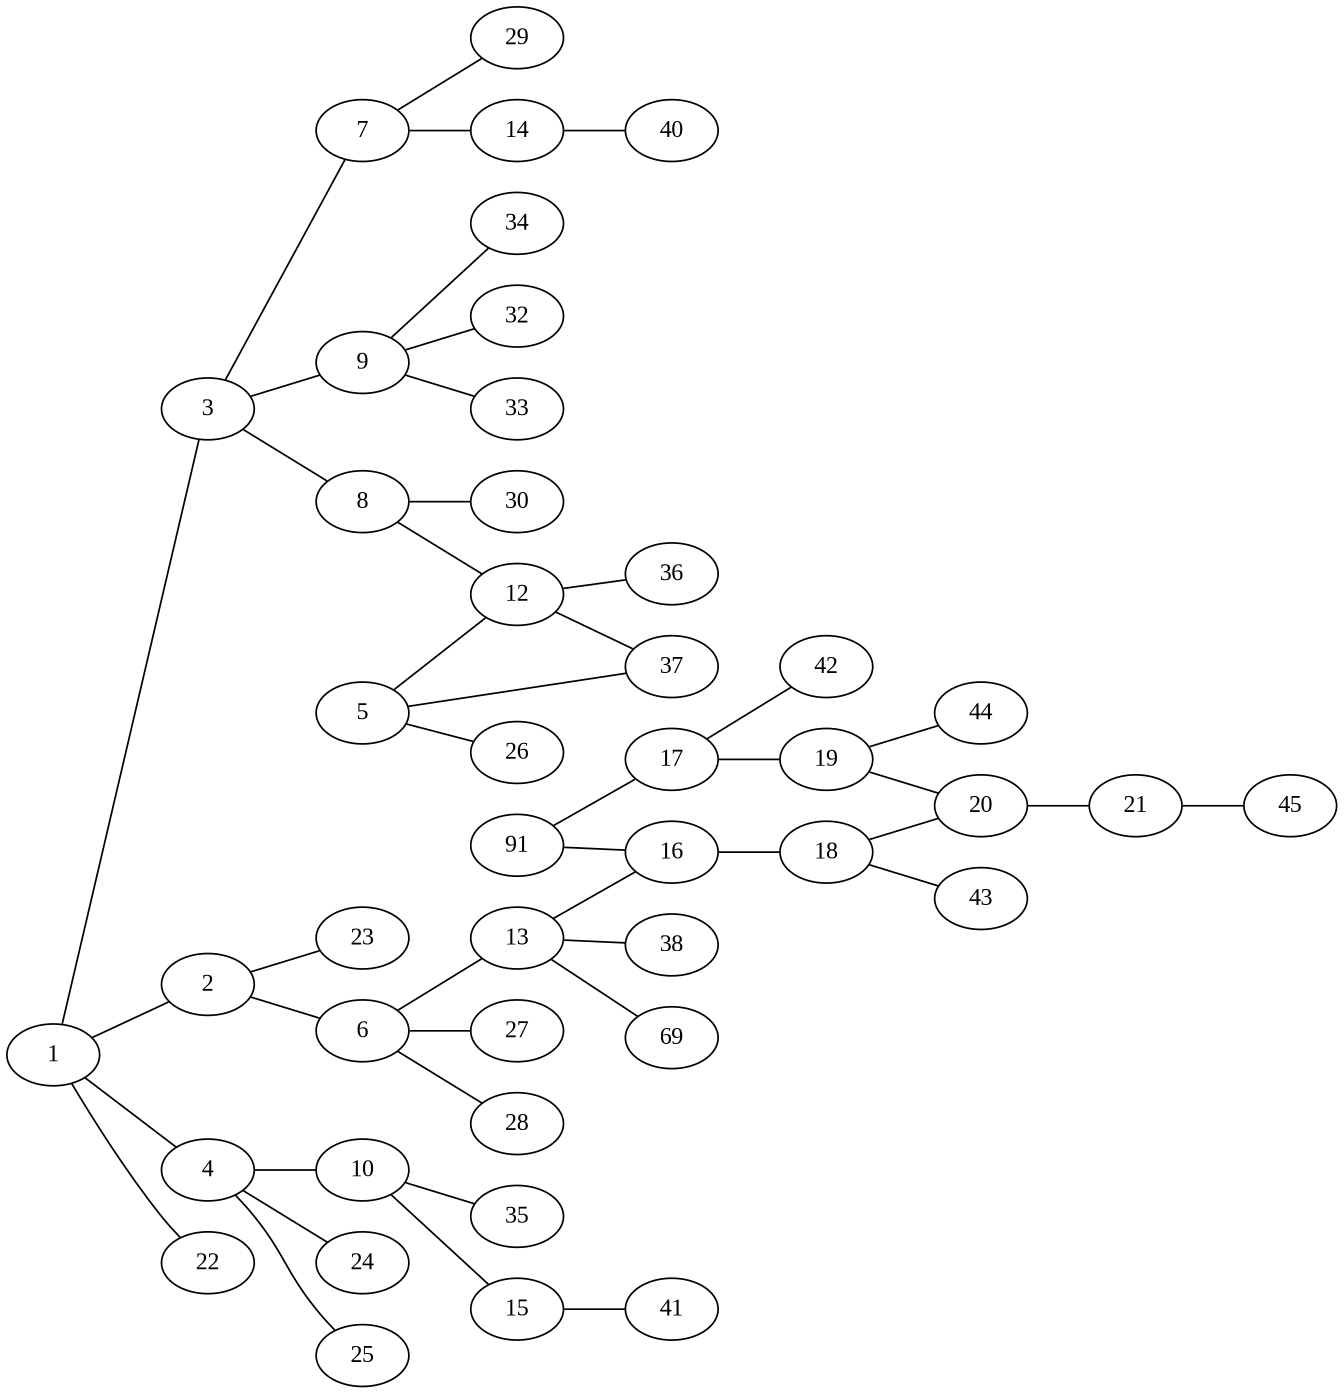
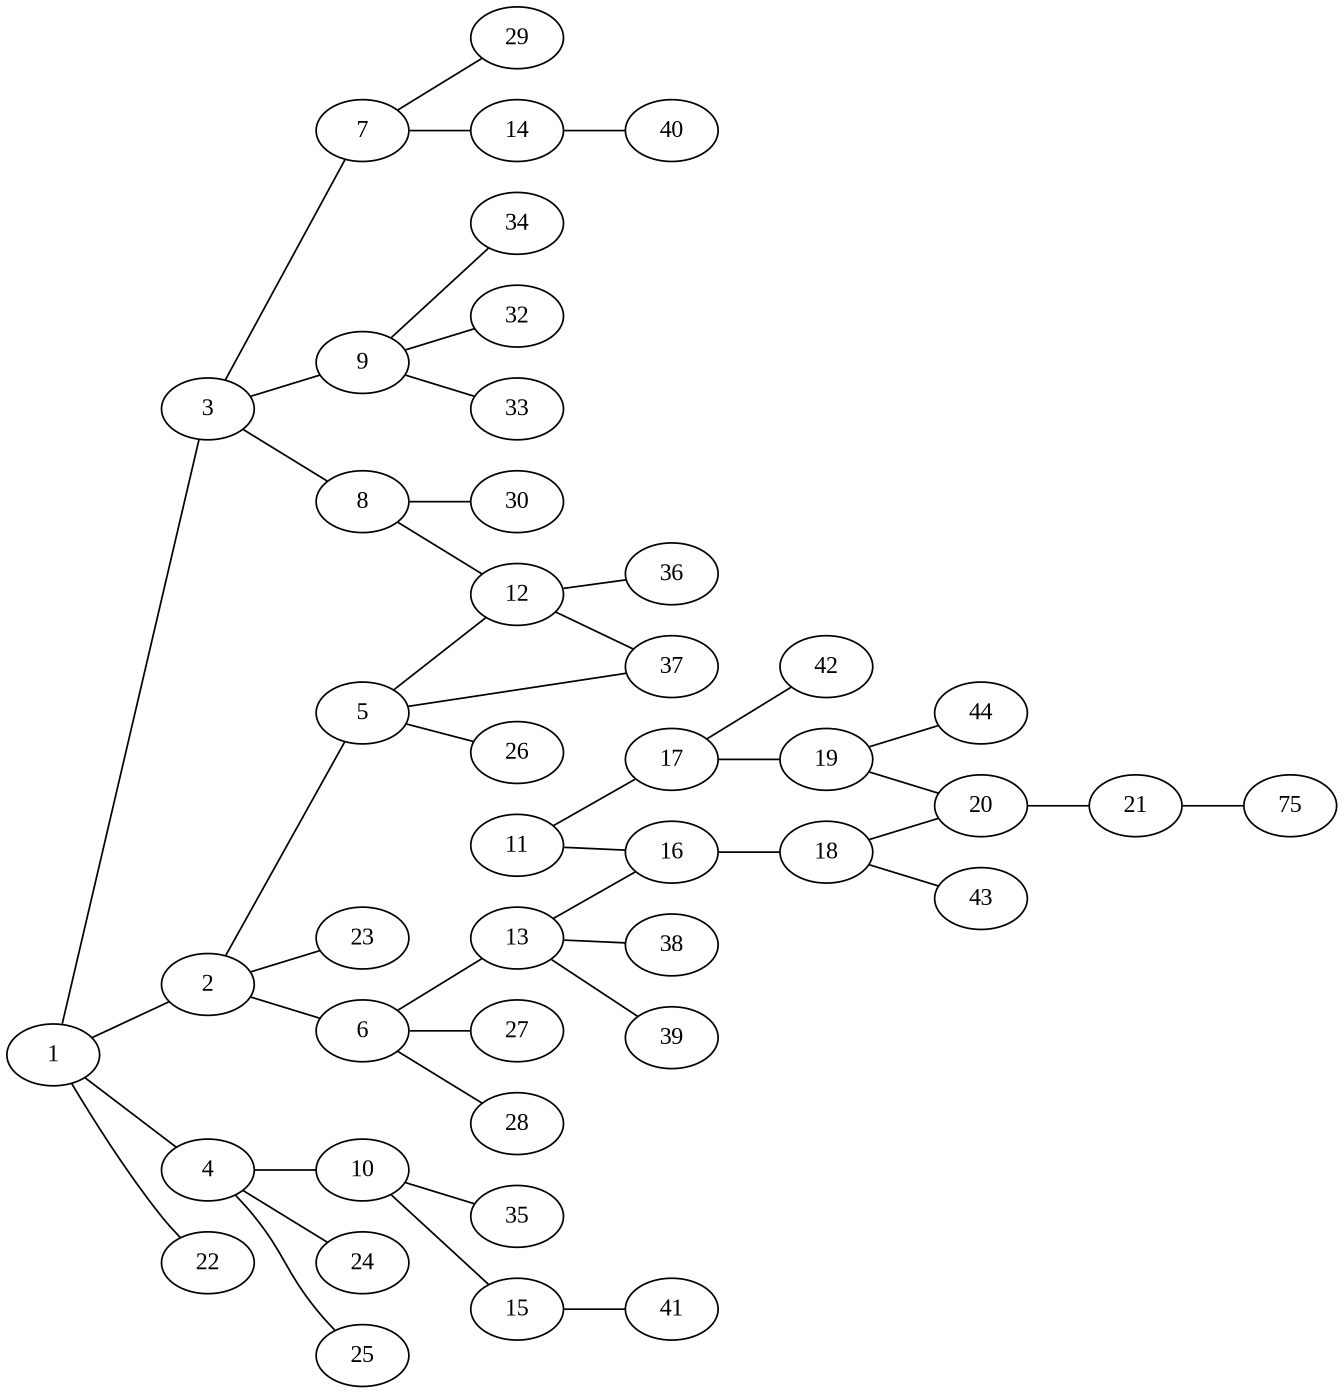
node "45": label "45" -> "75"
node "91": label "91" -> "11"
edge "5" -- "2": added
node "69": label "69" -> "39"
